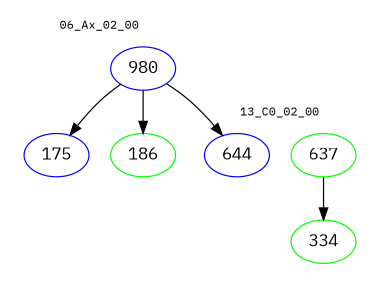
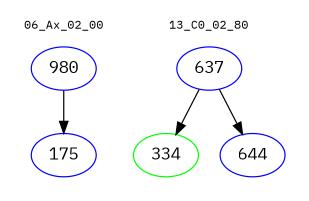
cluster "13_C0_02_00": label "13_C0_02_00" -> "13_C0_02_80"
edge "980" -> "644": now "637" -> "644"
node "186": removed
node "637": color green -> blue
